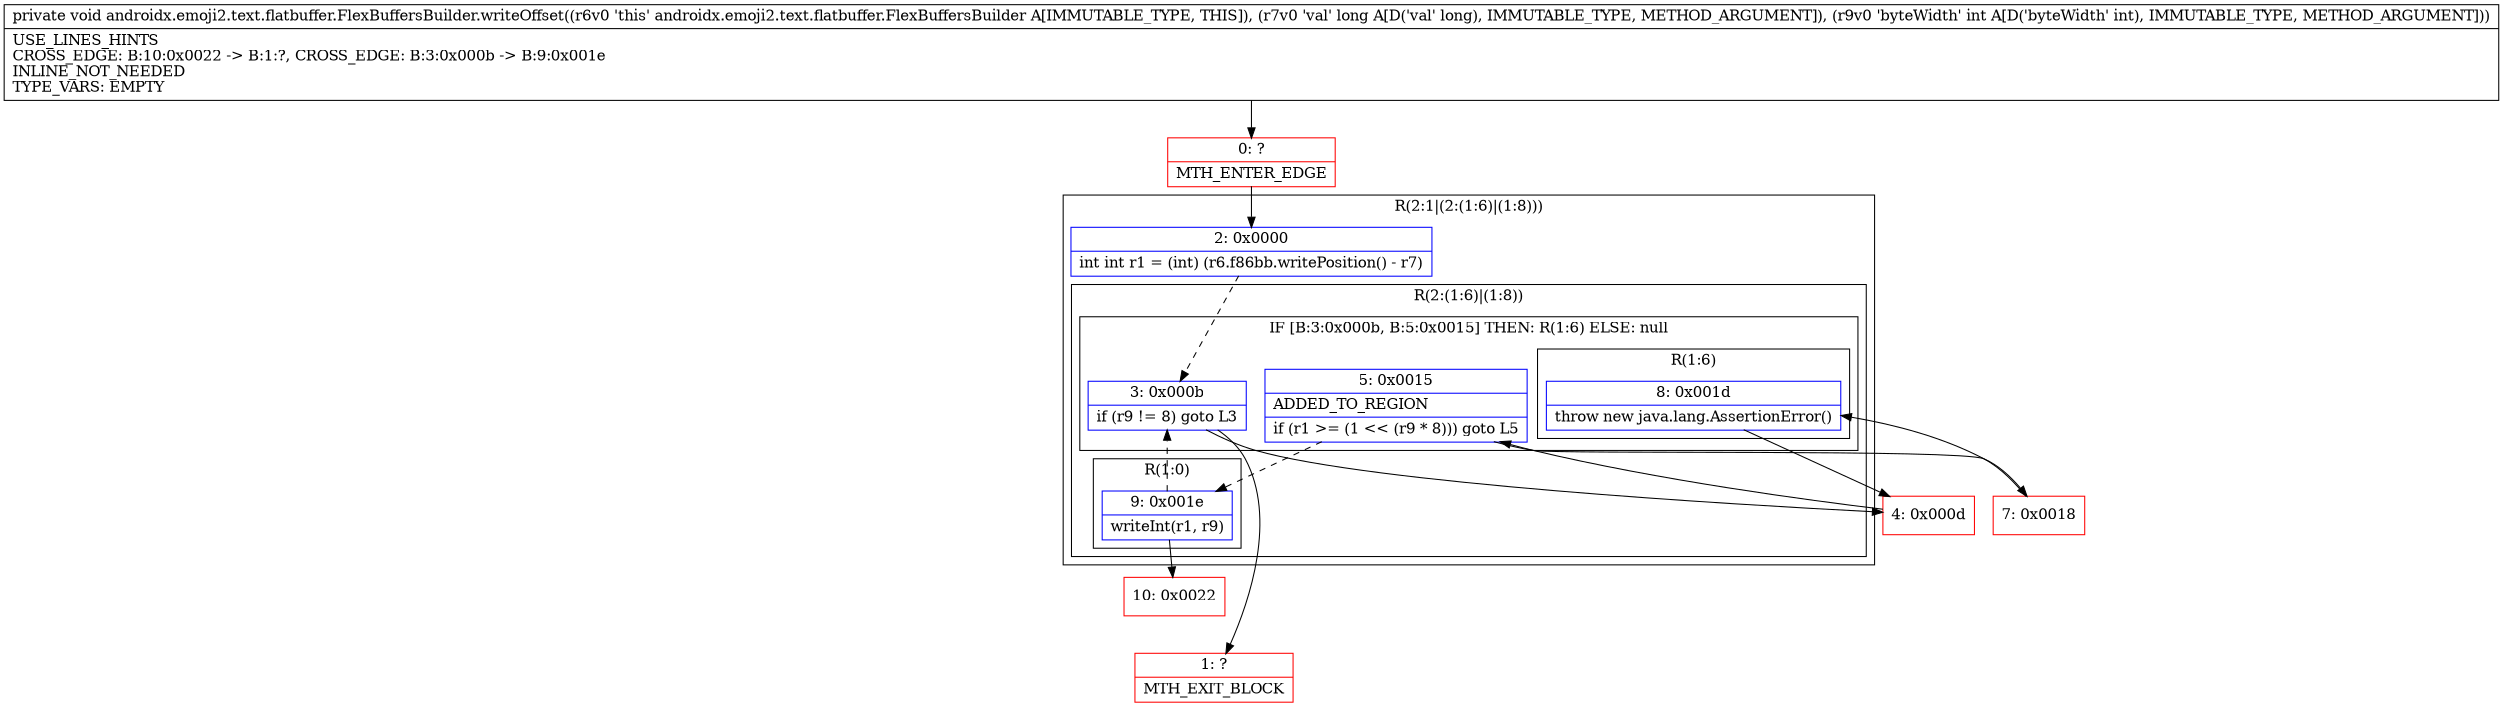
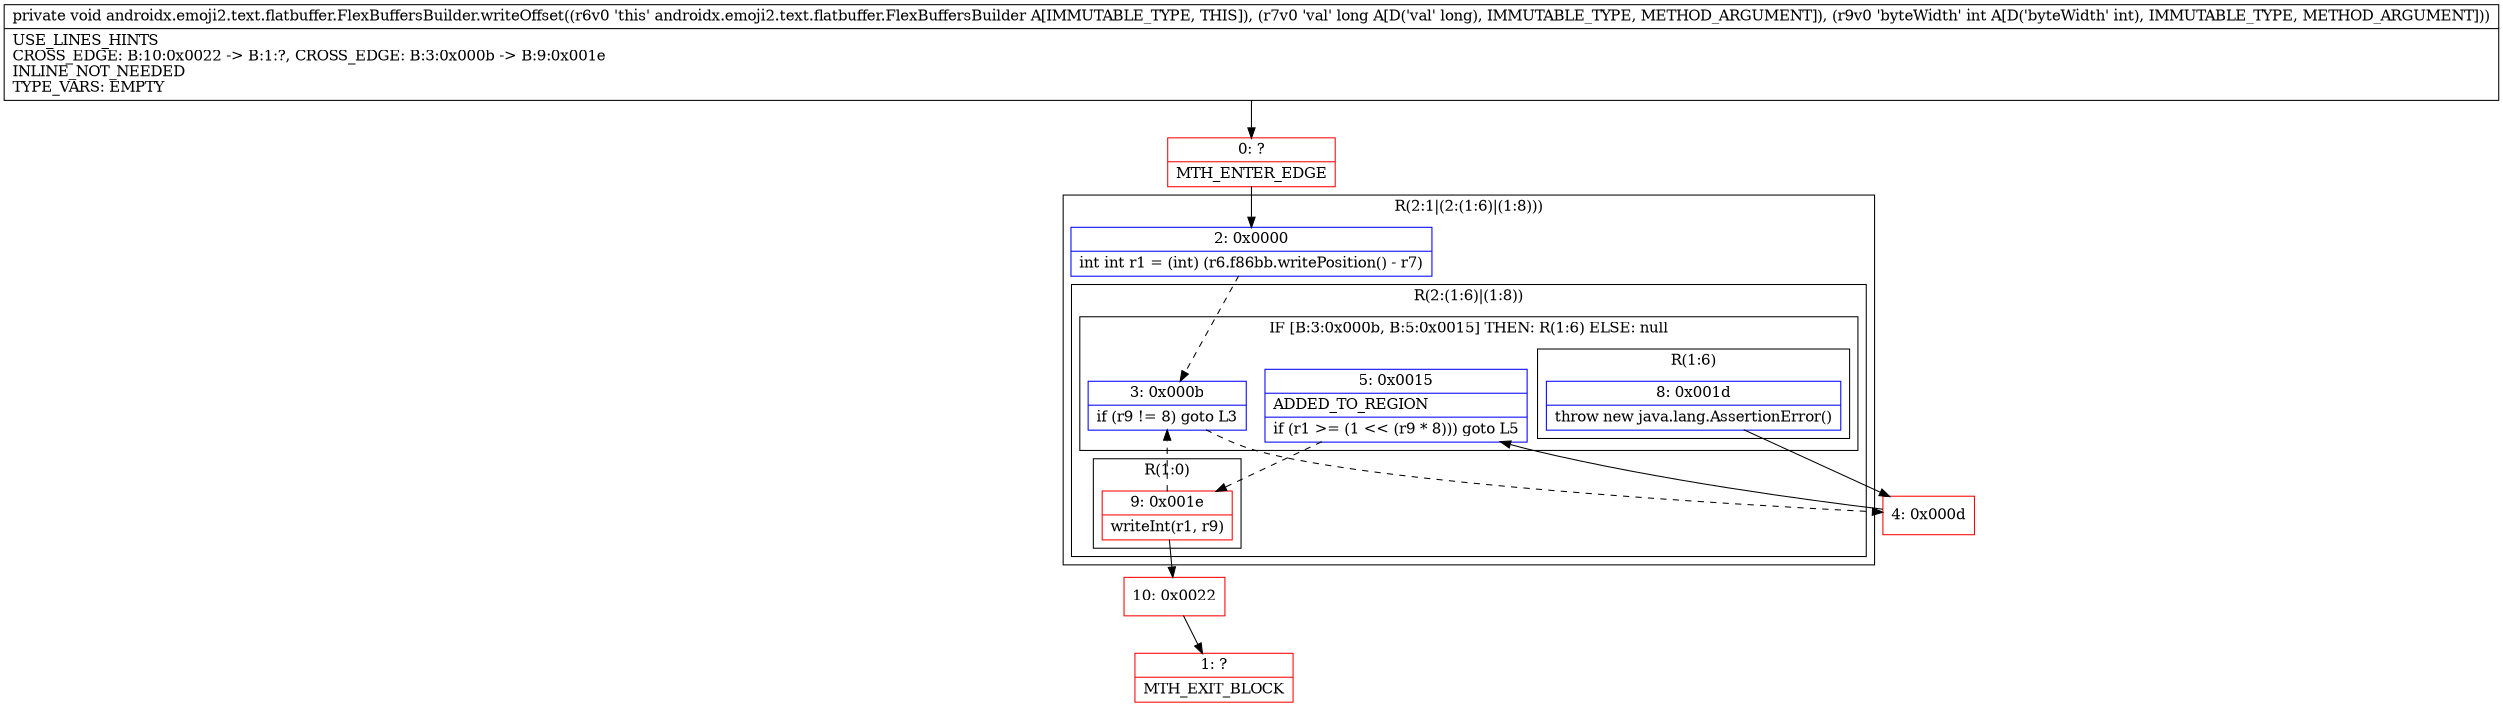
edge "3: 0x000b" -> "4: 0x000d": style solid -> dashed
node "9: 0x001e": color blue -> red
node "7: 0x0018": removed
edge "3: 0x000b" -> "1: ?": now "10: 0x0022" -> "1: ?"
